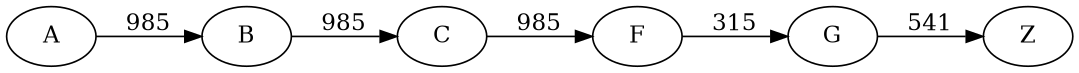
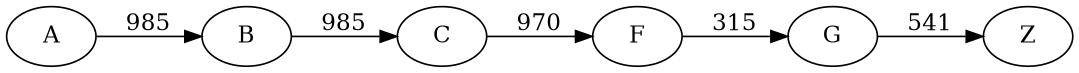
edge "C" -> "F": label "985" -> "970"
